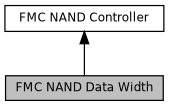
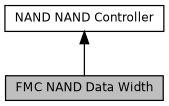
node "FMC NAND Controller": label "FMC NAND Controller" -> "NAND NAND Controller"
